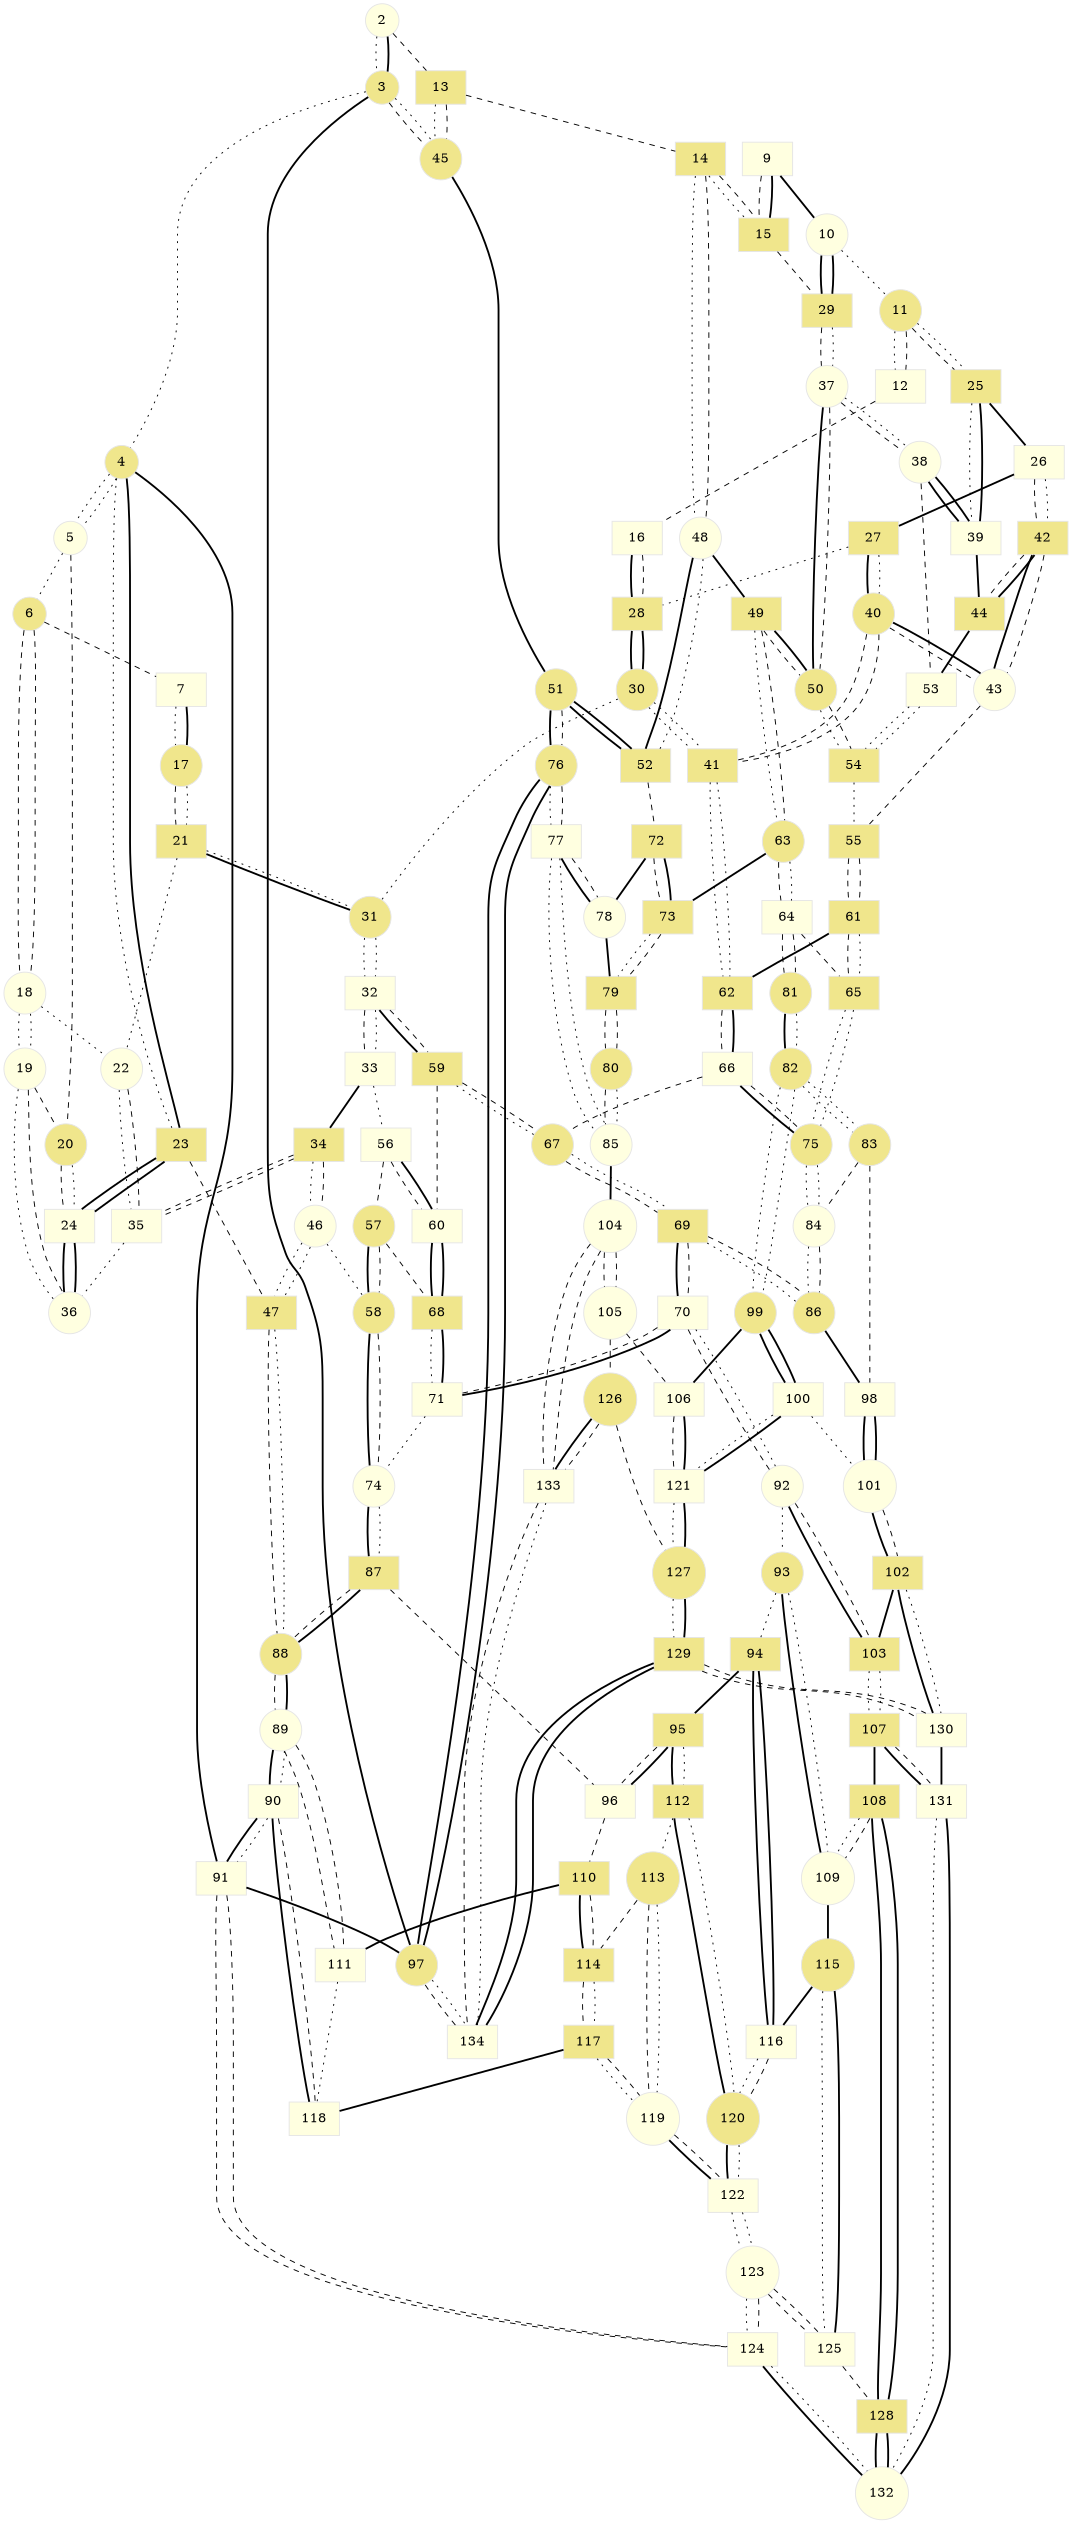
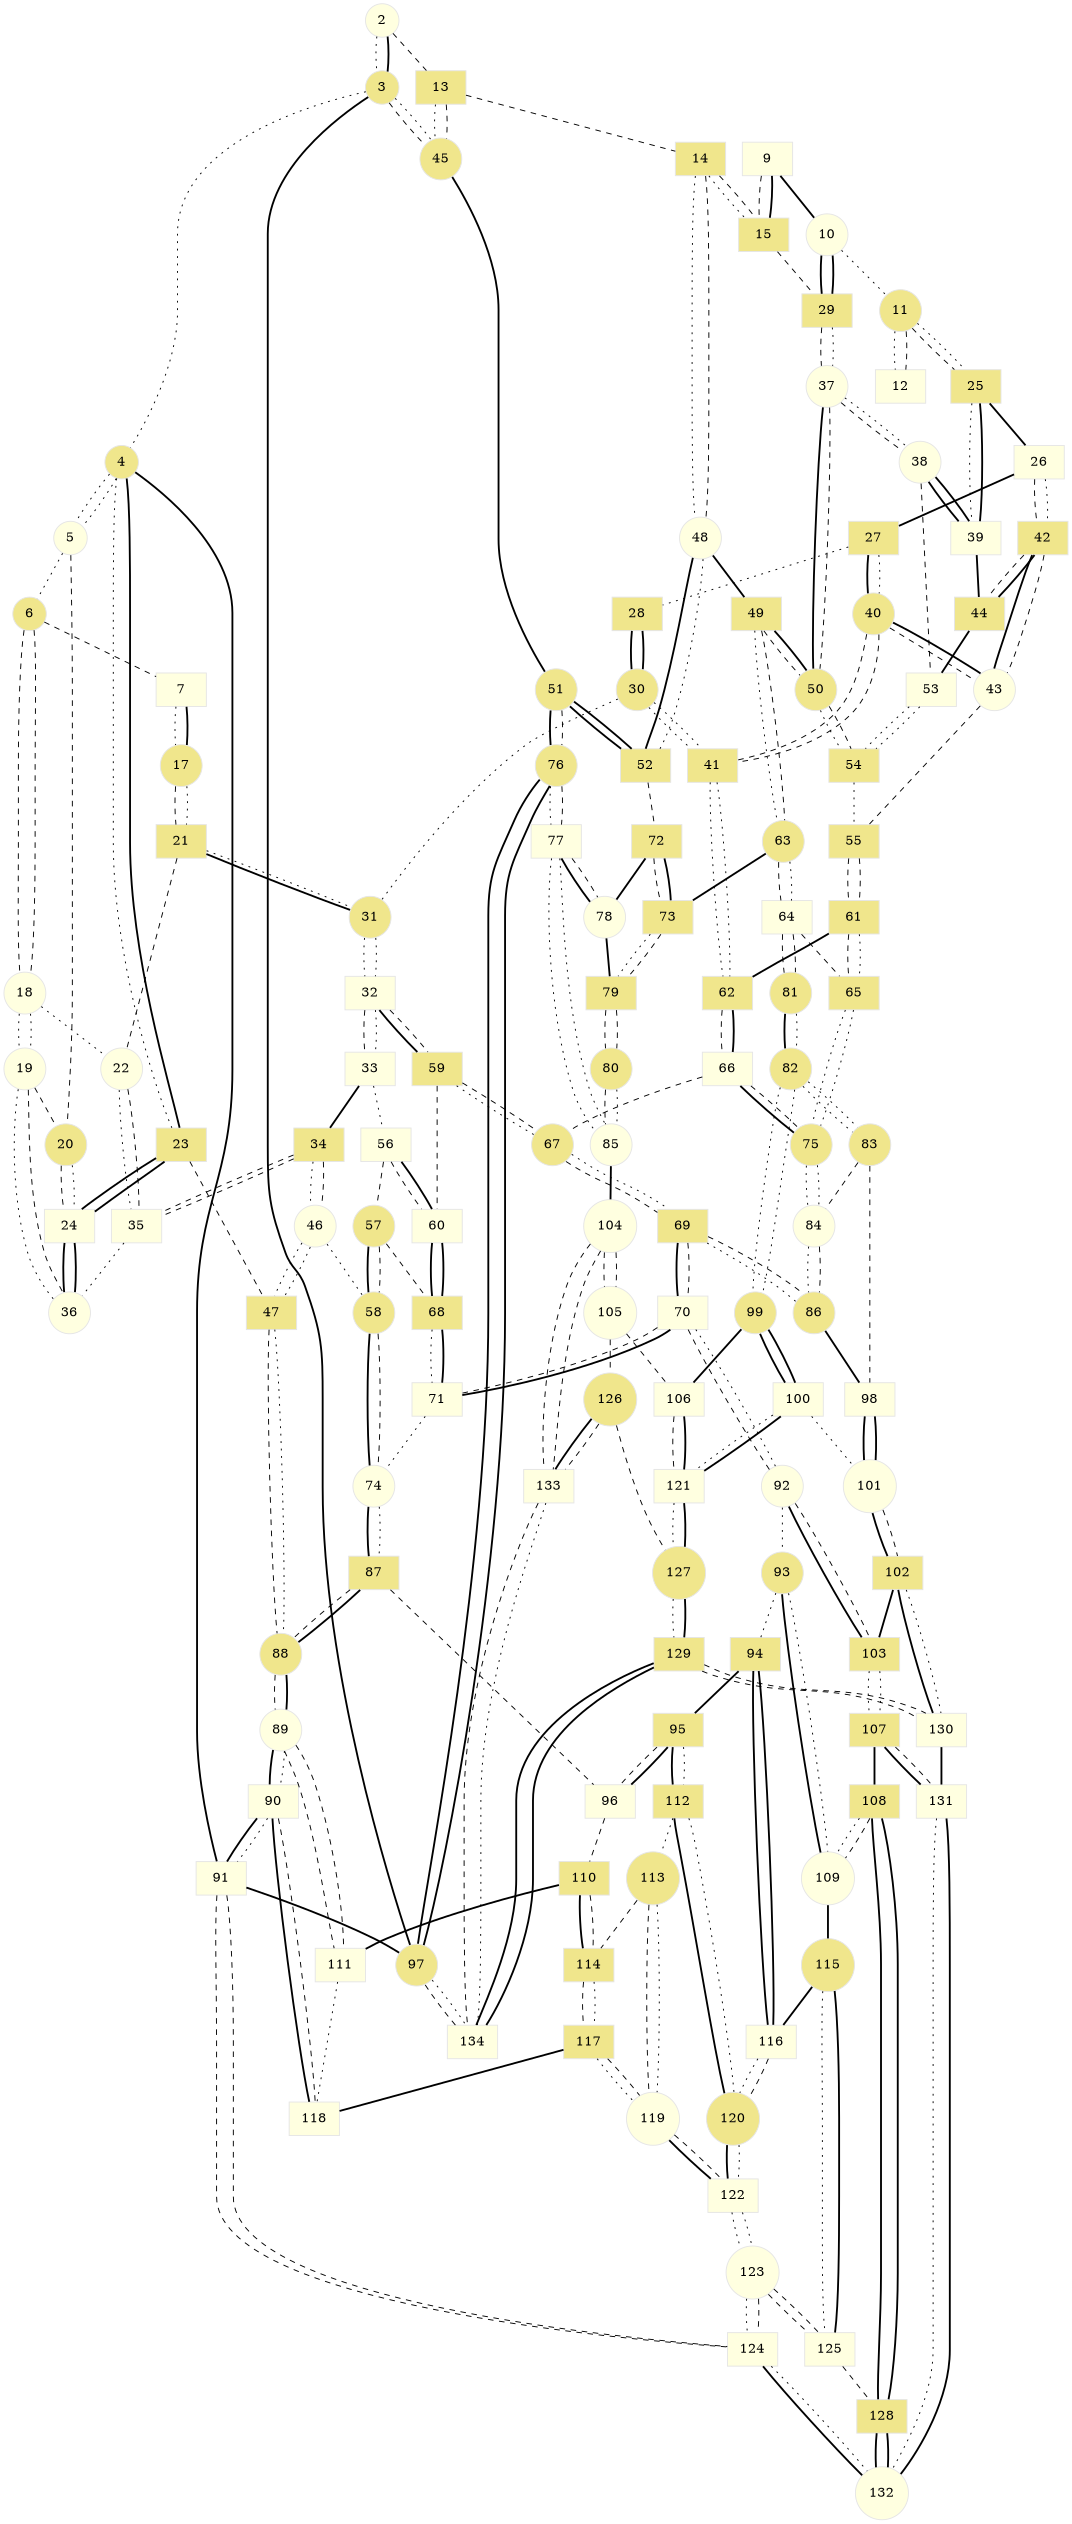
node "16": removed
edge "21" -- "22": style dotted -> dashed
